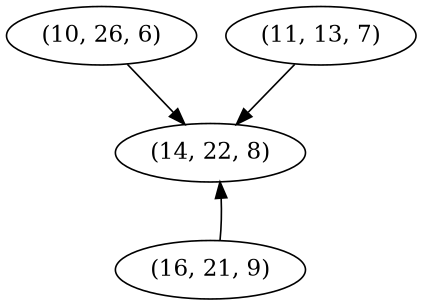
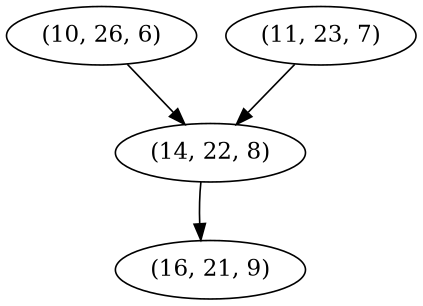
node "(11, 13, 7)": label "(11, 13, 7)" -> "(11, 23, 7)"
edge "(16, 21, 9)" -> "(14, 22, 8)": reversed
